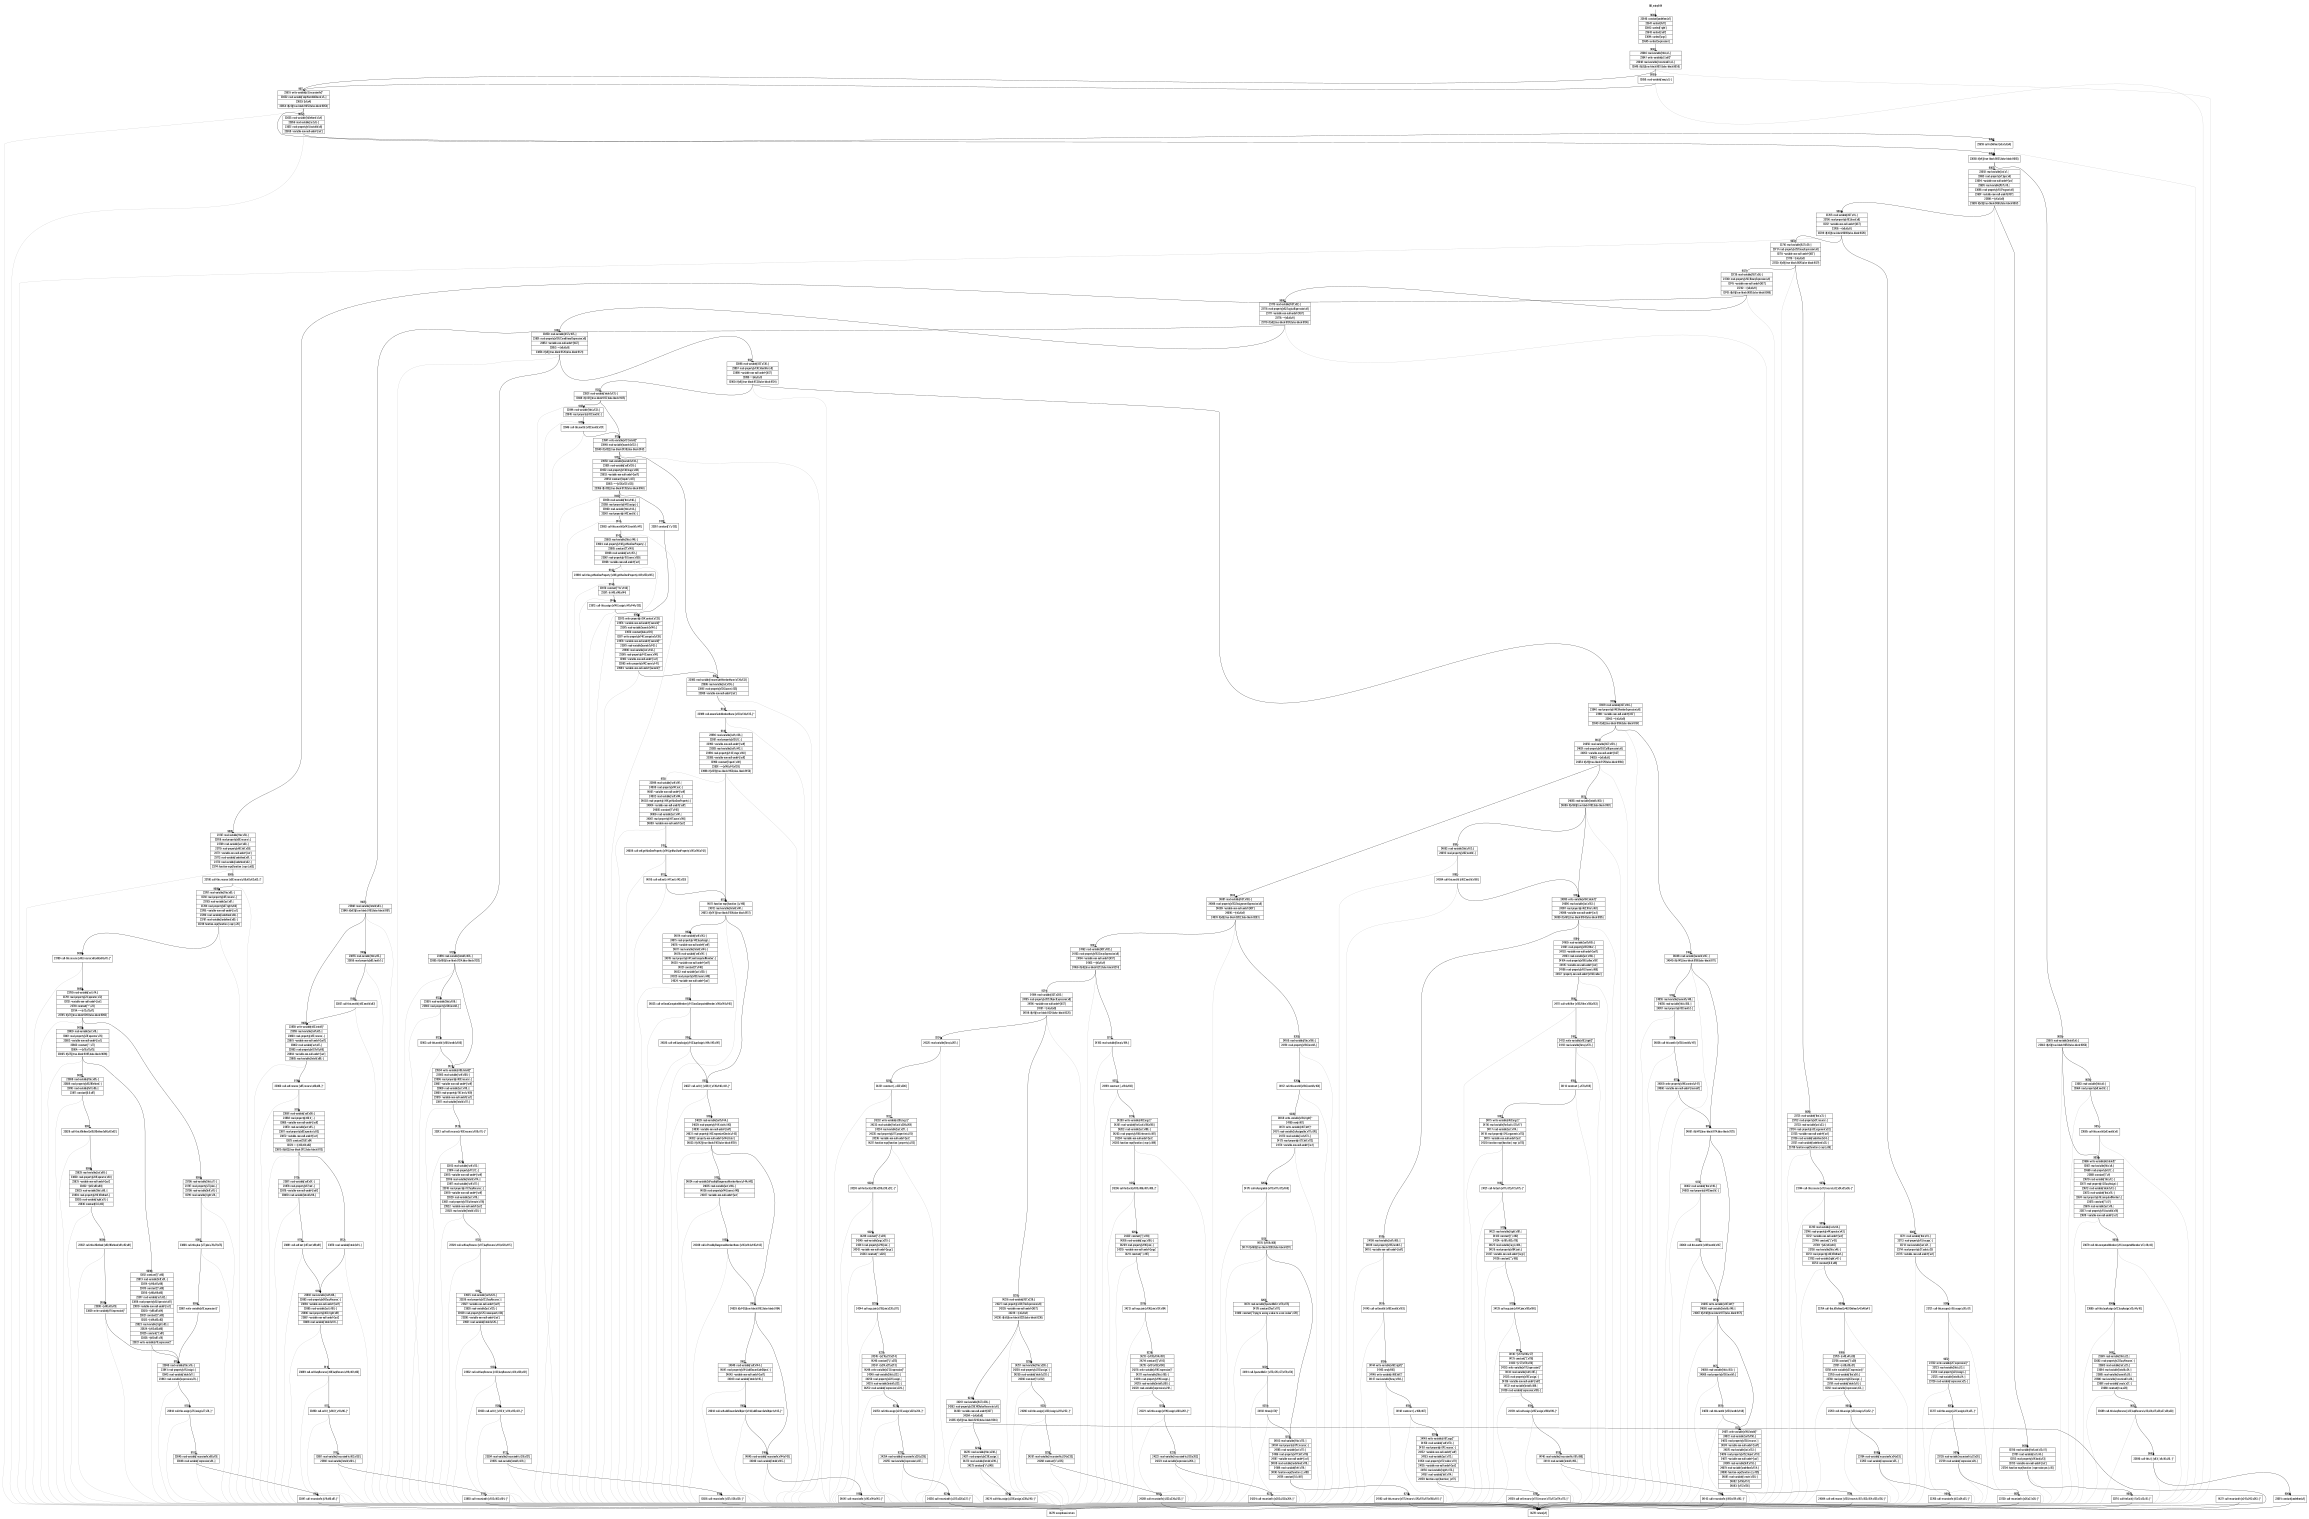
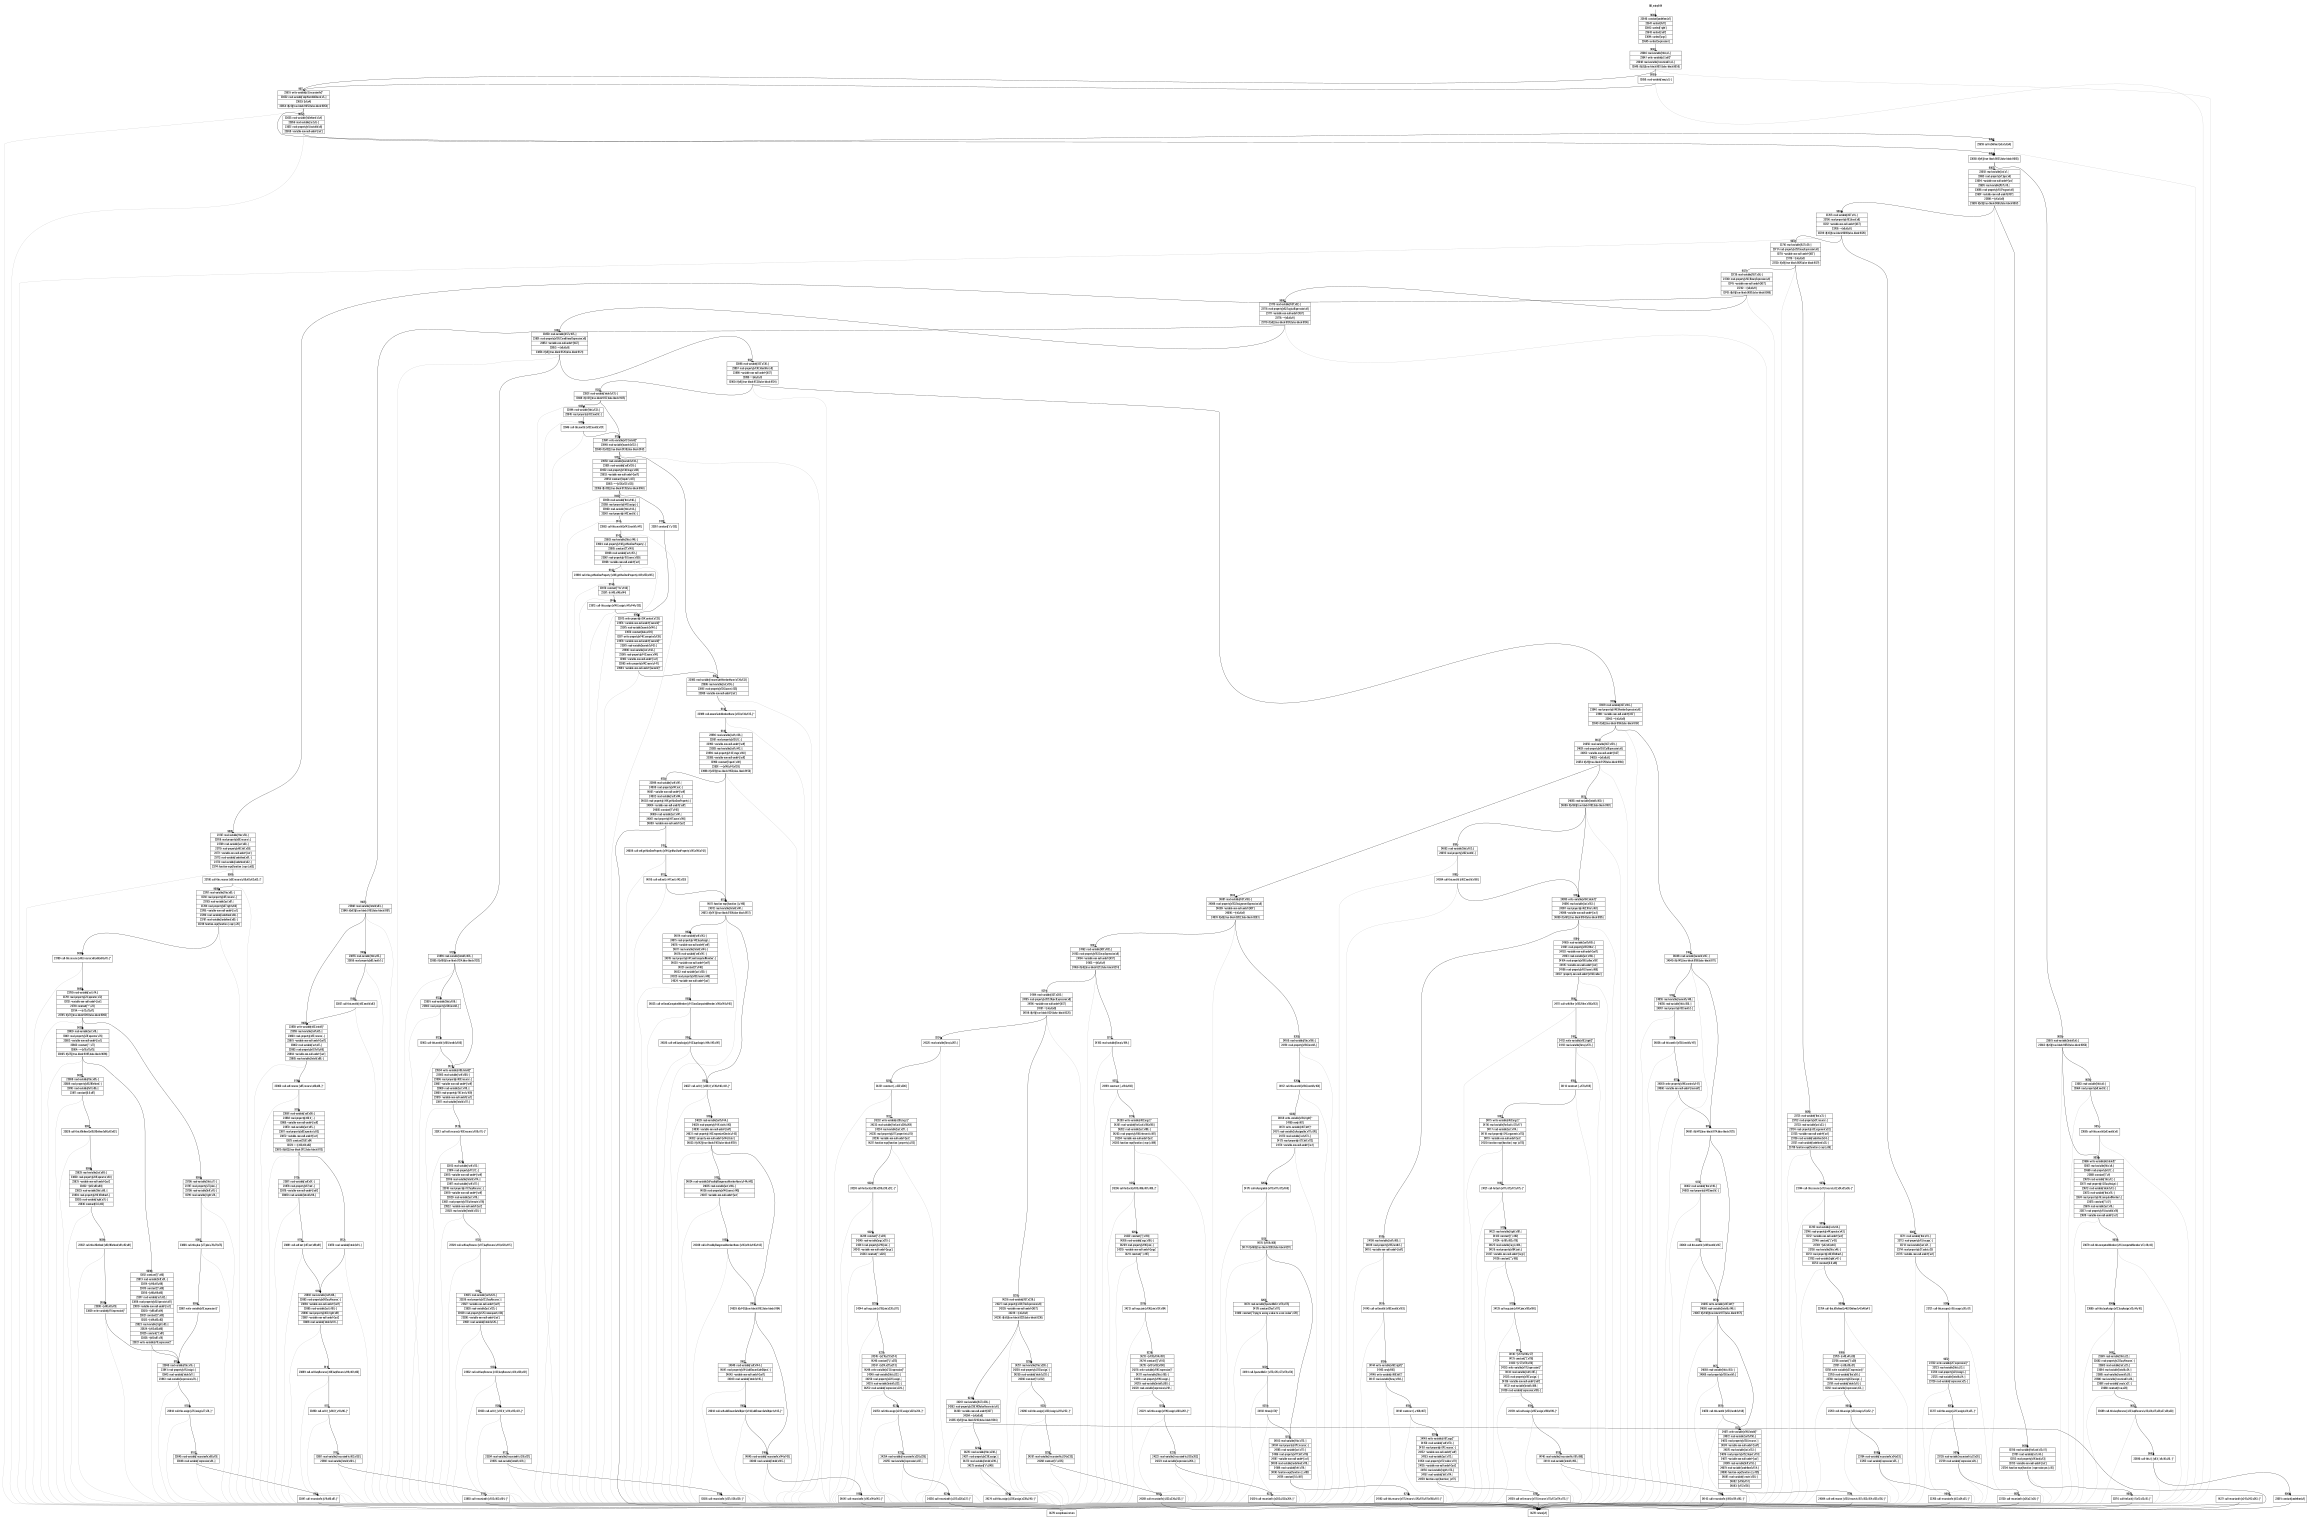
edge "23990: read-variable['self',v138,-]" -> "23999: read-variable['self',v141,-]": color gray -> black
edge "23999: read-variable['self',v141,-]" -> "24279: exceptional-return": color gray -> black
